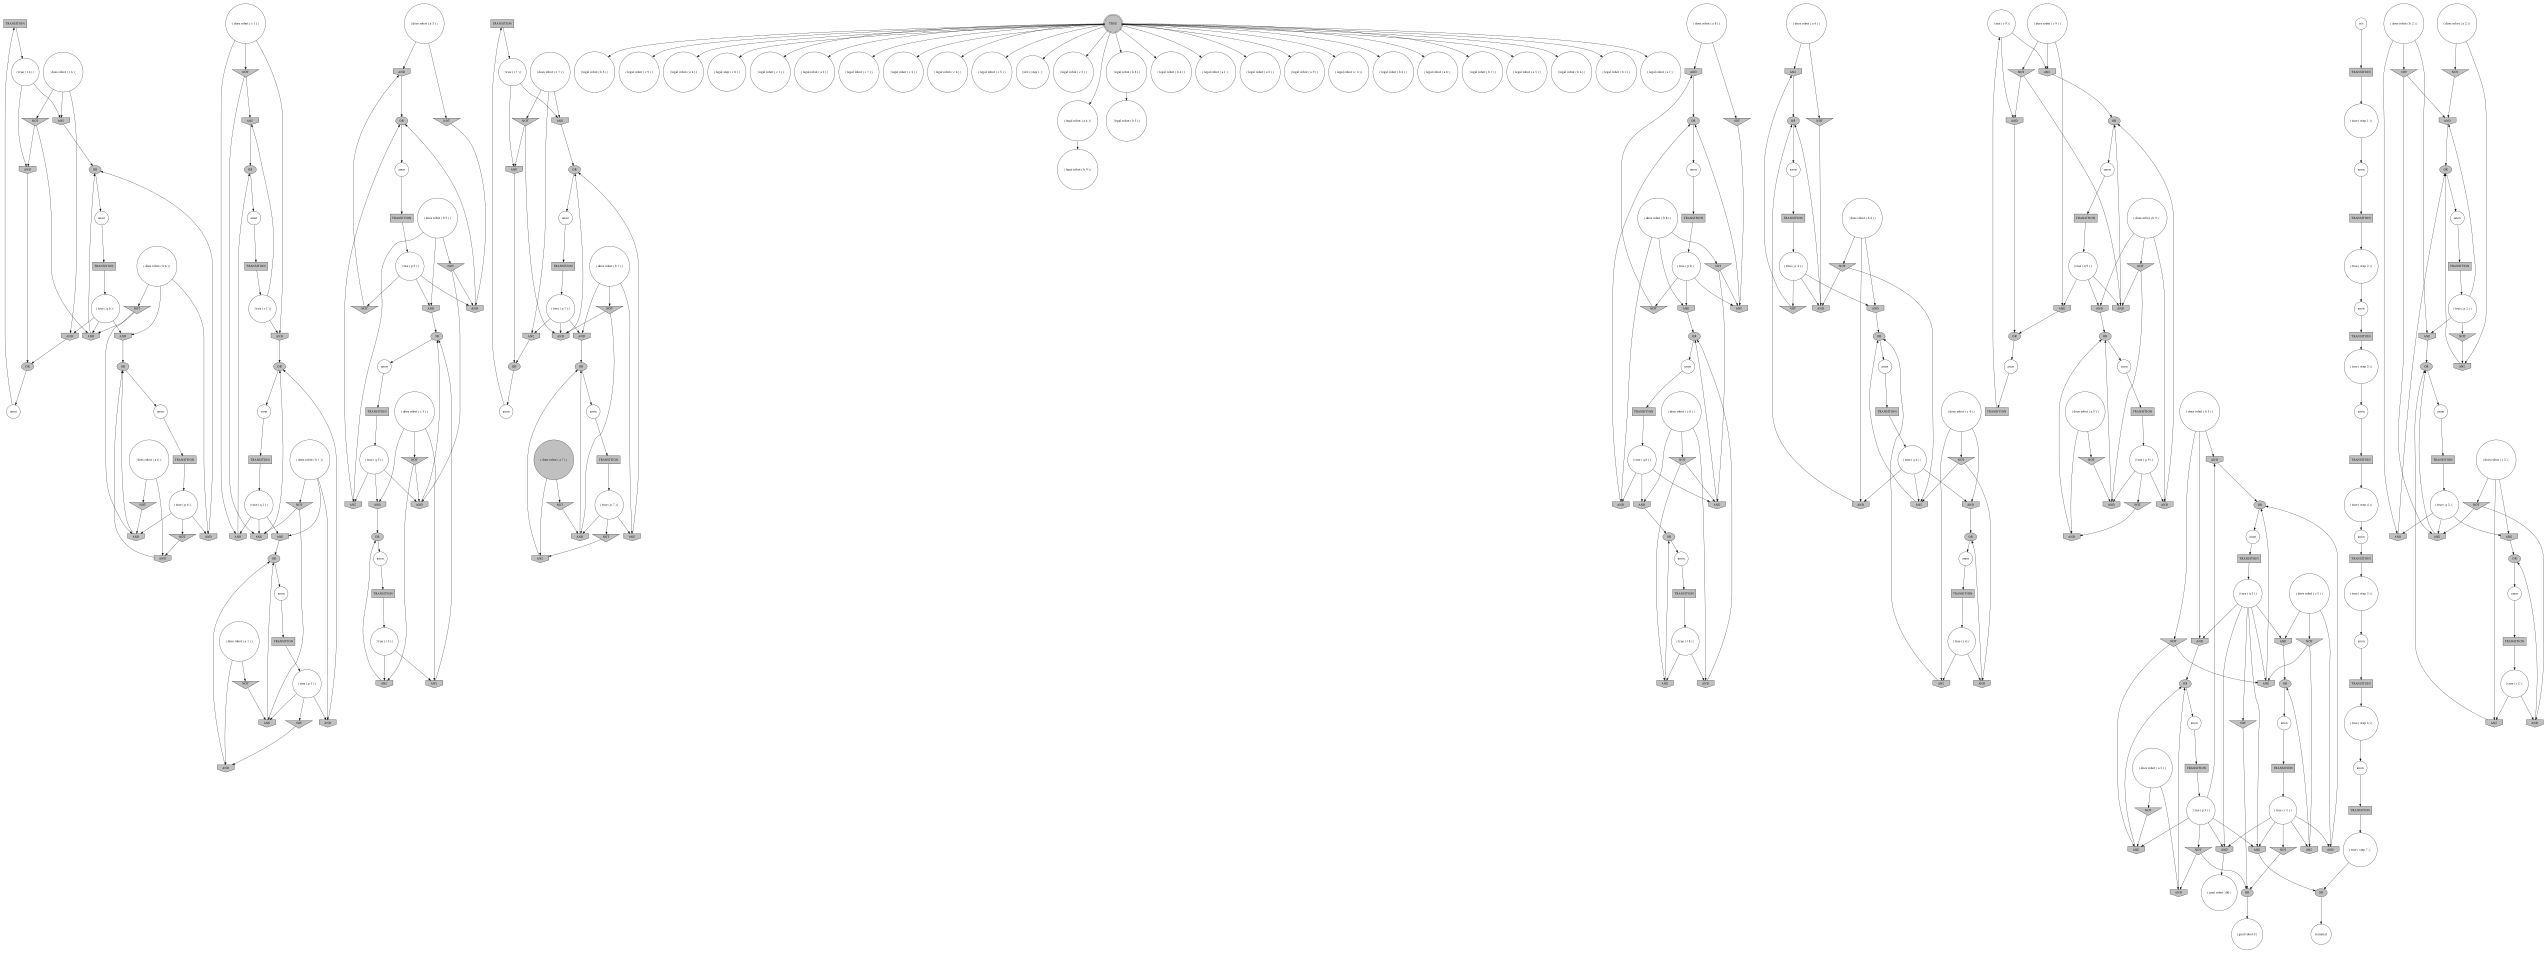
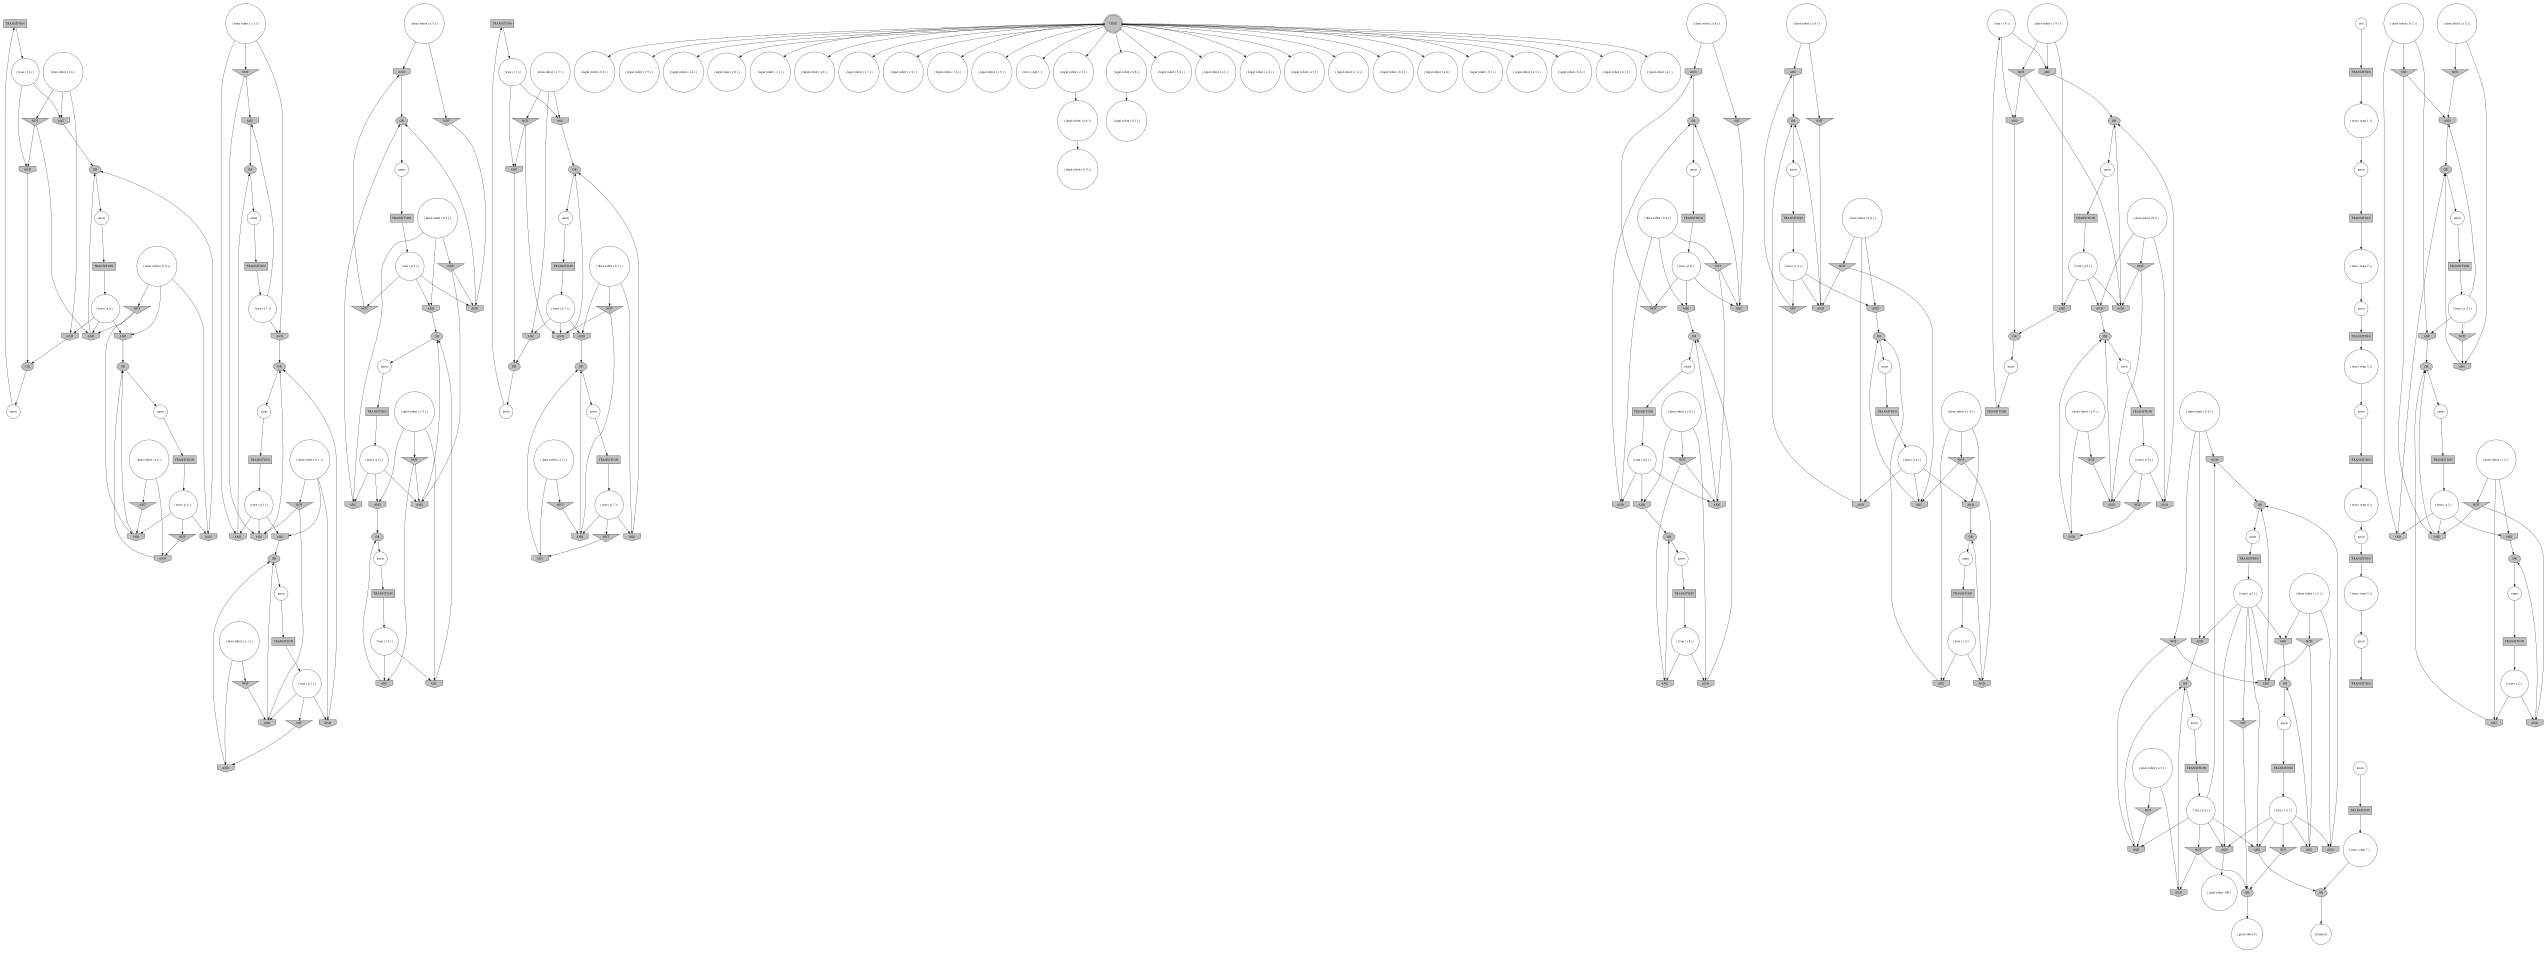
edge "TRUE" -> "( legal robot ( a 6 ) )": now "( legal robot ( c 5 ) )" -> "( legal robot ( a 6 ) )"
node "( does robot ( a 7 ) )": fillcolor grey -> white
node "( true ( step 6 ) )": removed
